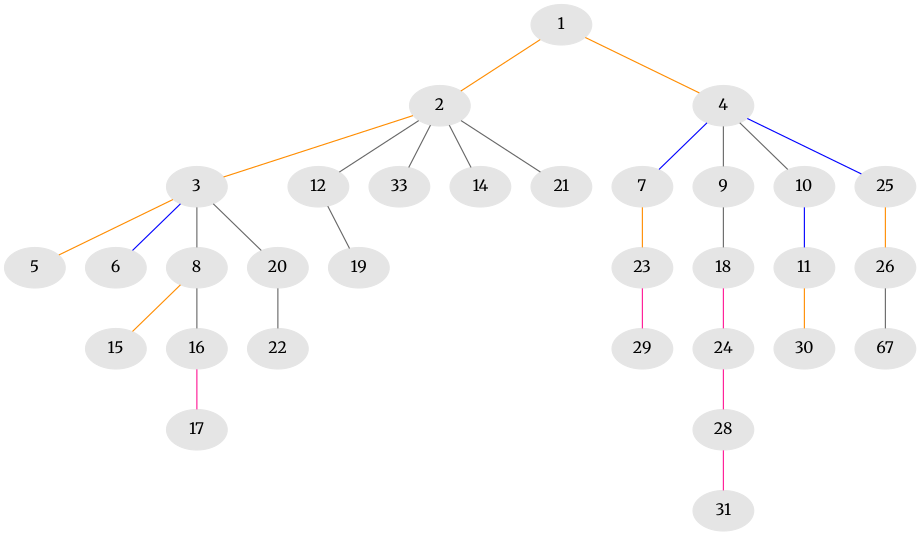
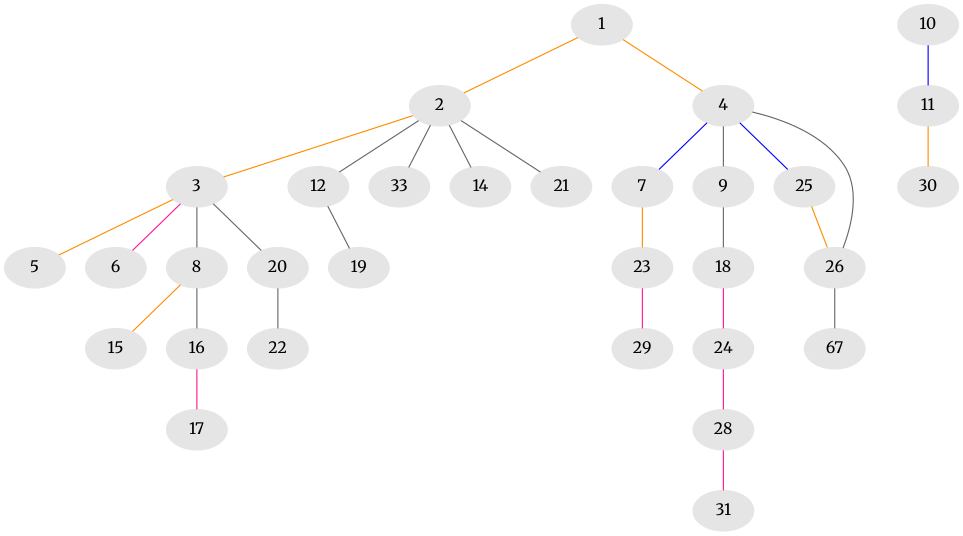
edge "4" -- "10": now "4" -- "26"
edge "3" -- "6": color blue -> deeppink
